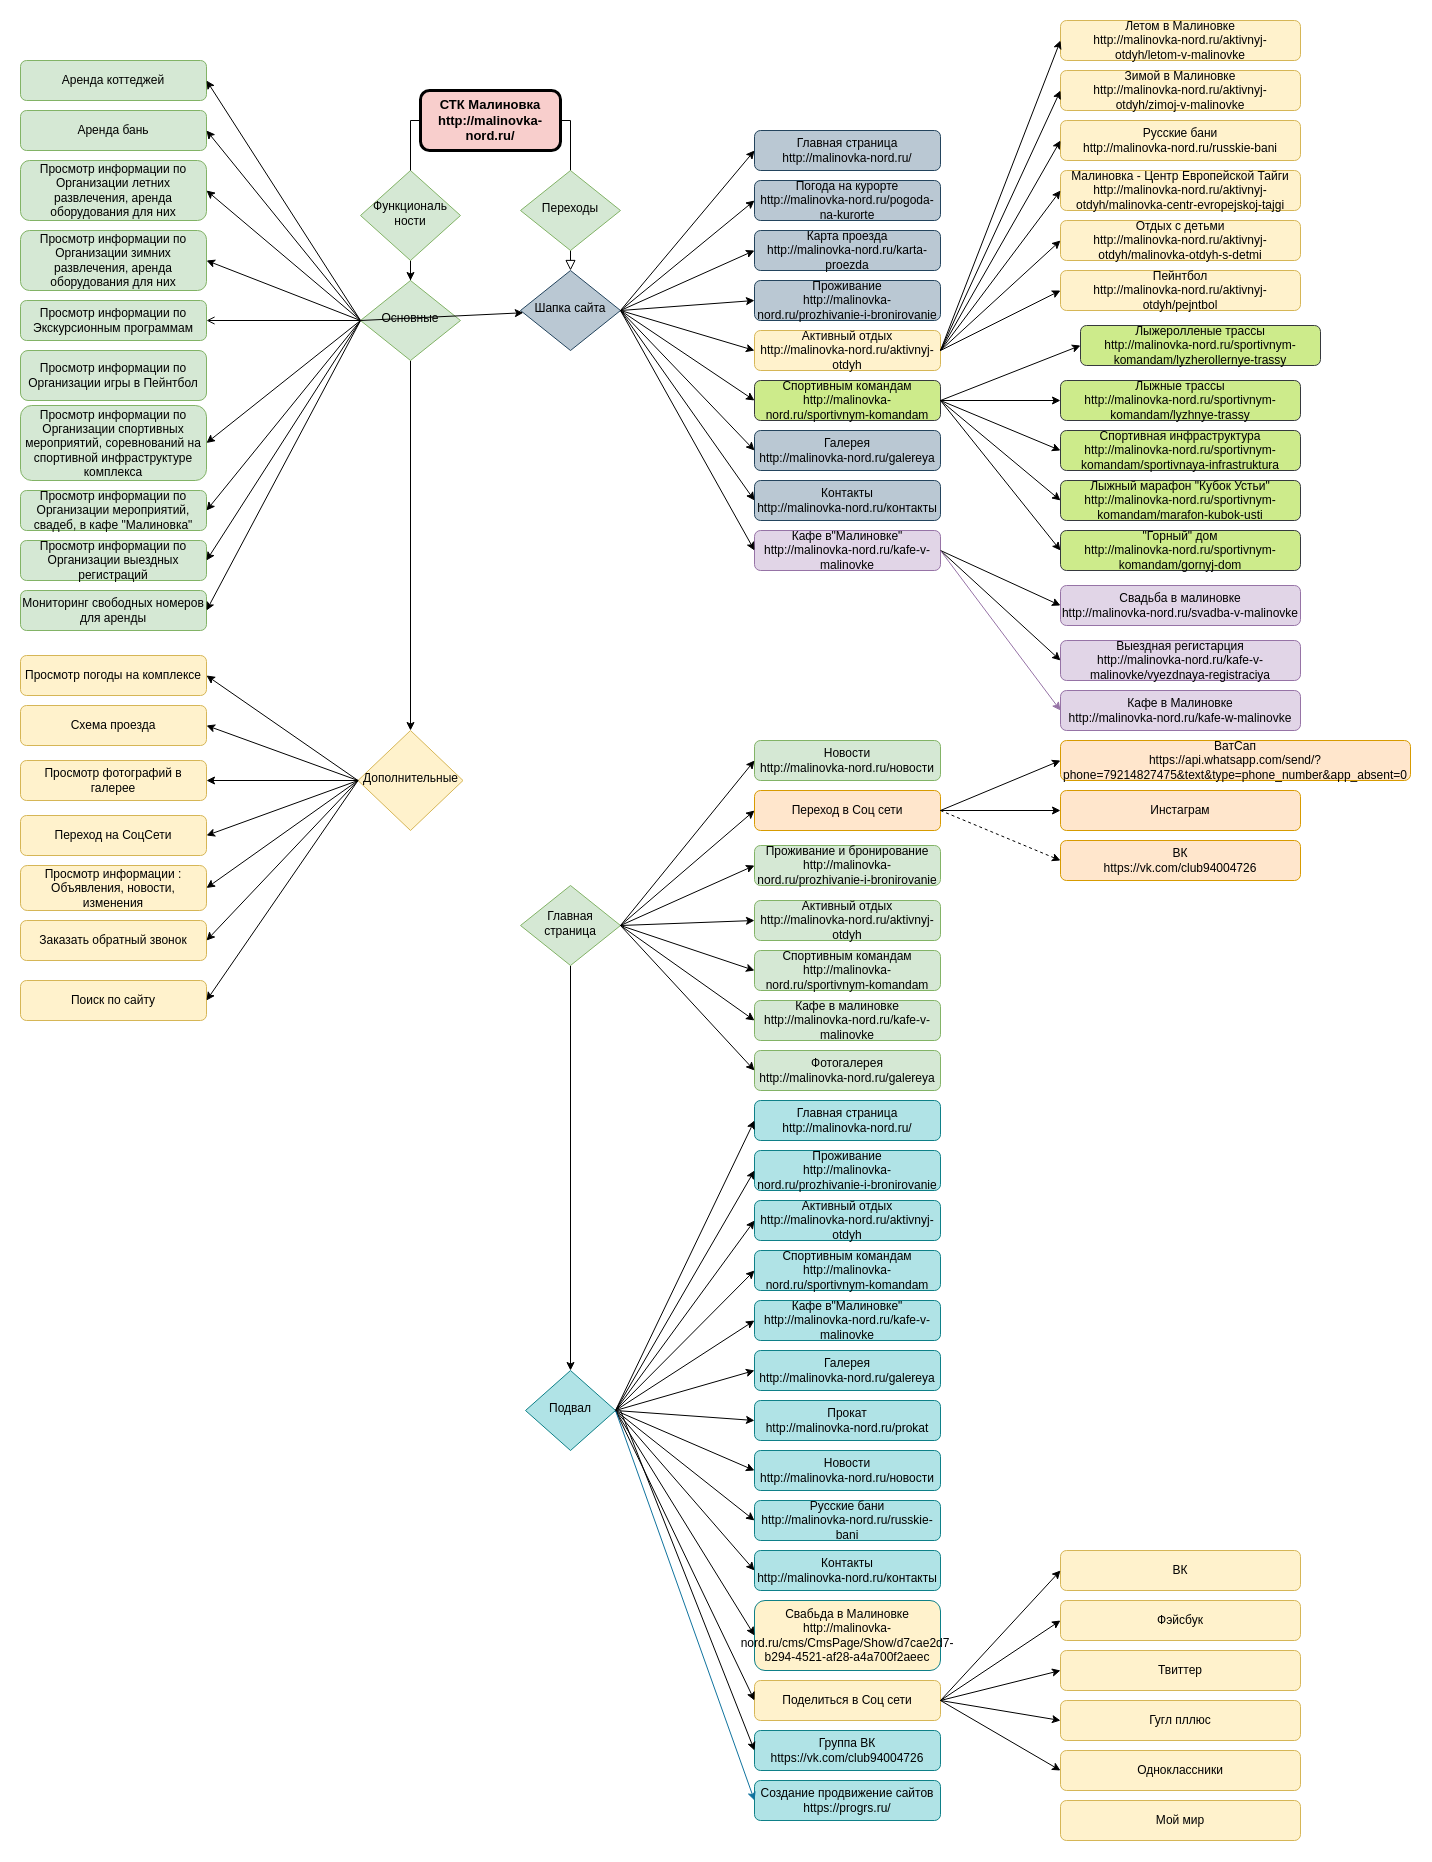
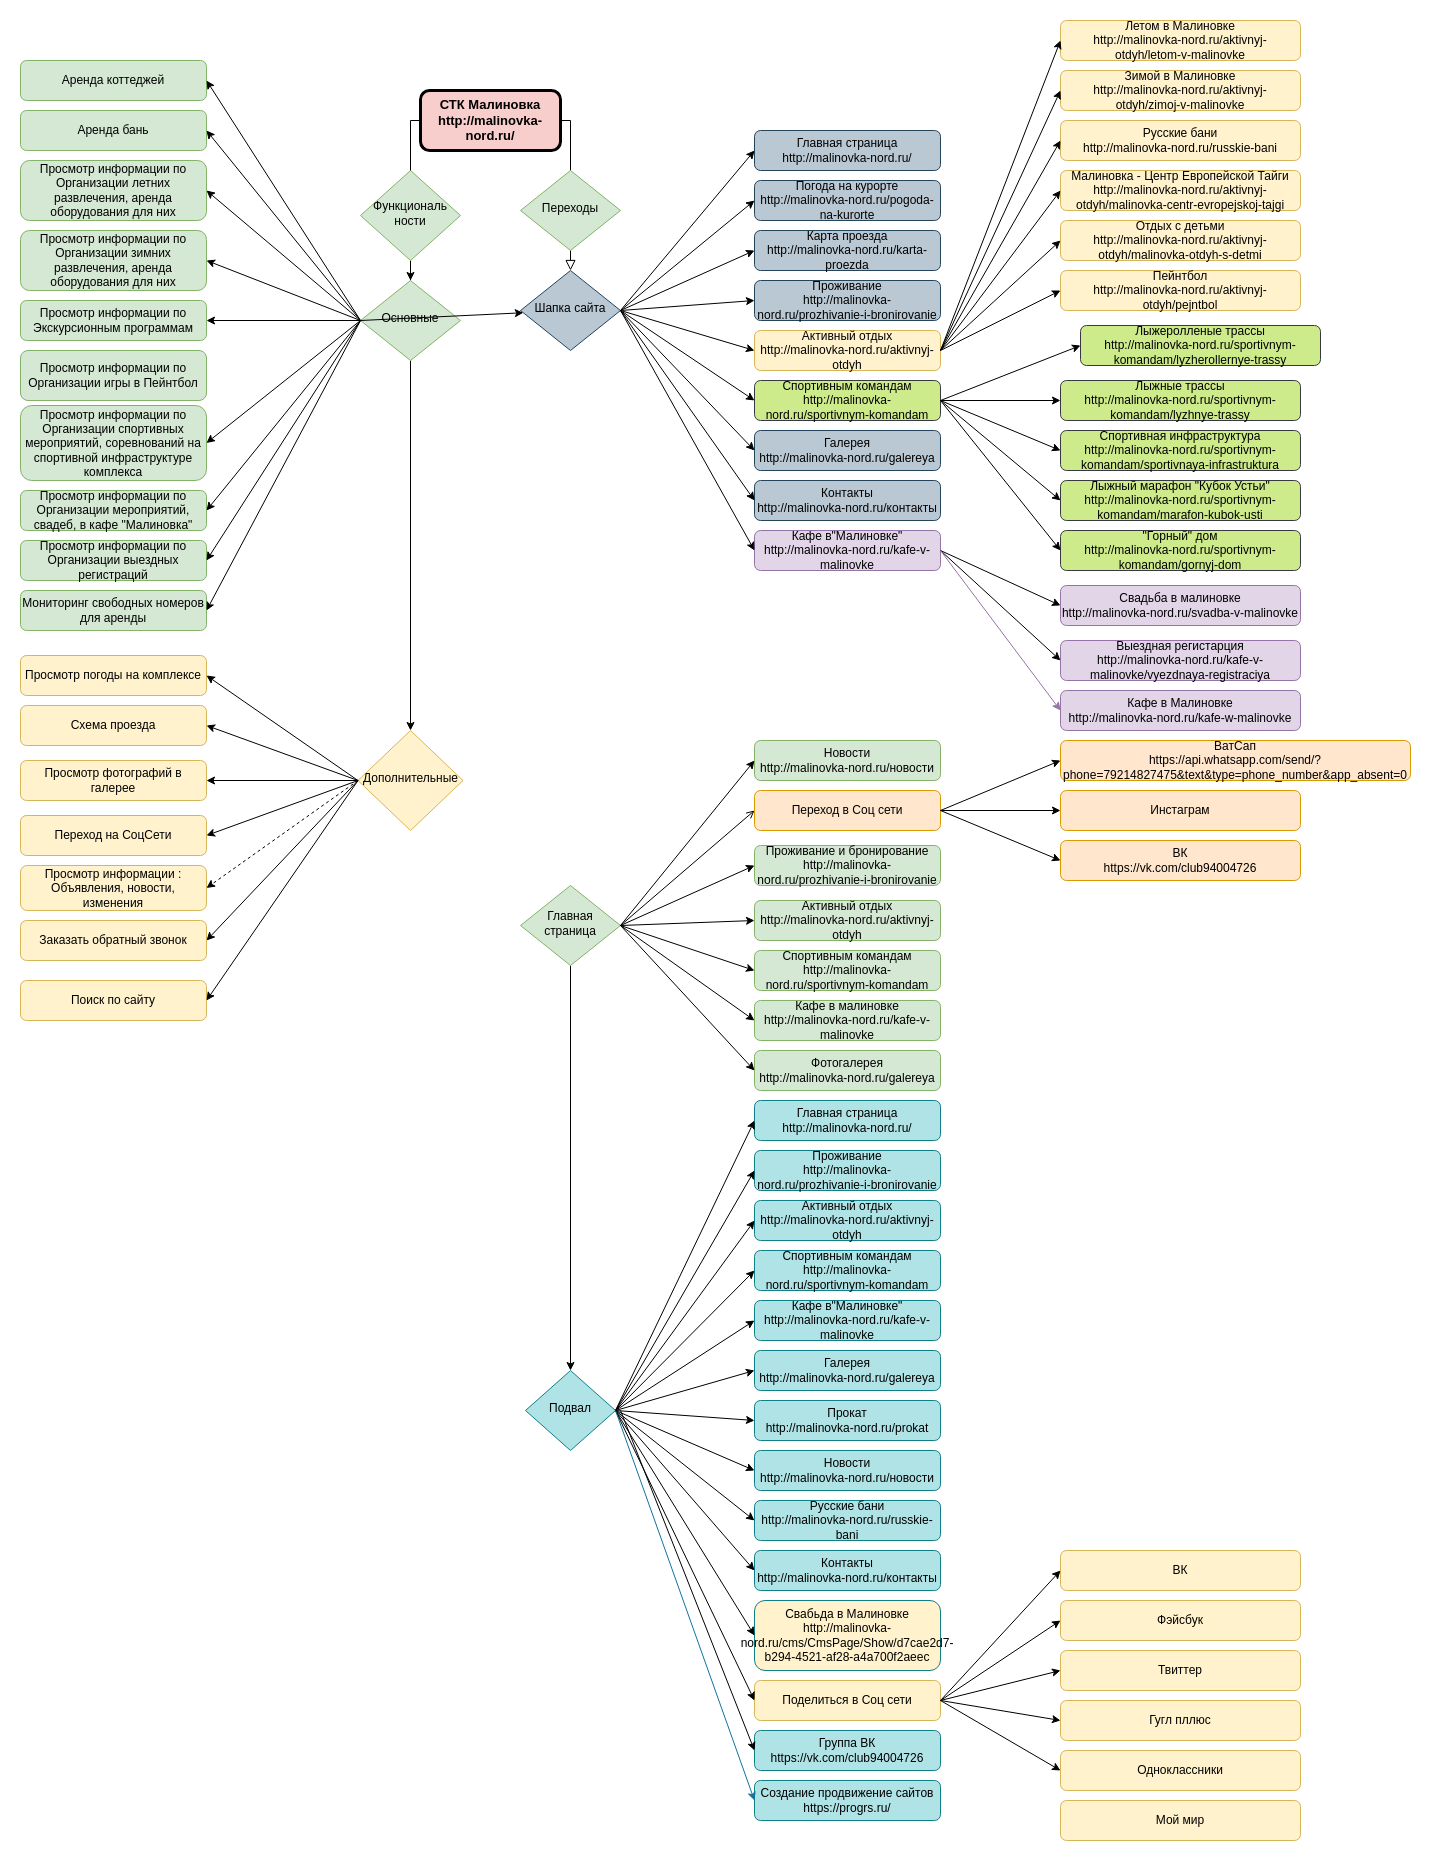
edge "Основные" -> "Просмотр информации по Экскурсионным программам": arrowhead open -> classic
edge "Главная страница" -> "Переход в Соц сети": arrowhead classic -> open
edge "Переход в Соц сети" -> "ВК https://vk.com/club94004726": style dashed -> solid
edge "Дополнительные" -> "Просмотр информации : Объявления, новости, изменения": style solid -> dashed
